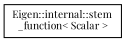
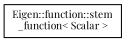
node "Eigen::internal::stem _function< Scalar >": label "Eigen::internal::stem _function< Scalar >" -> "Eigen::function::stem _function< Scalar >"
